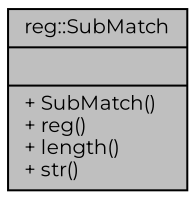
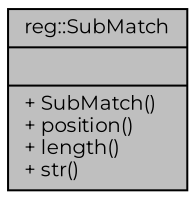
node "reg::SubMatch": text "+ reg()" -> "+ position()"
